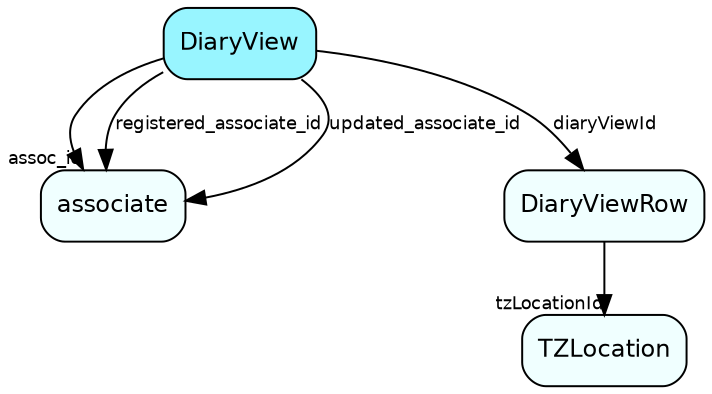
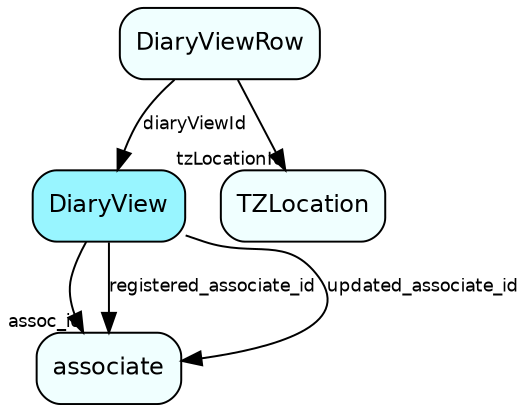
edge "DiaryView" -> "DiaryViewRow": reversed
